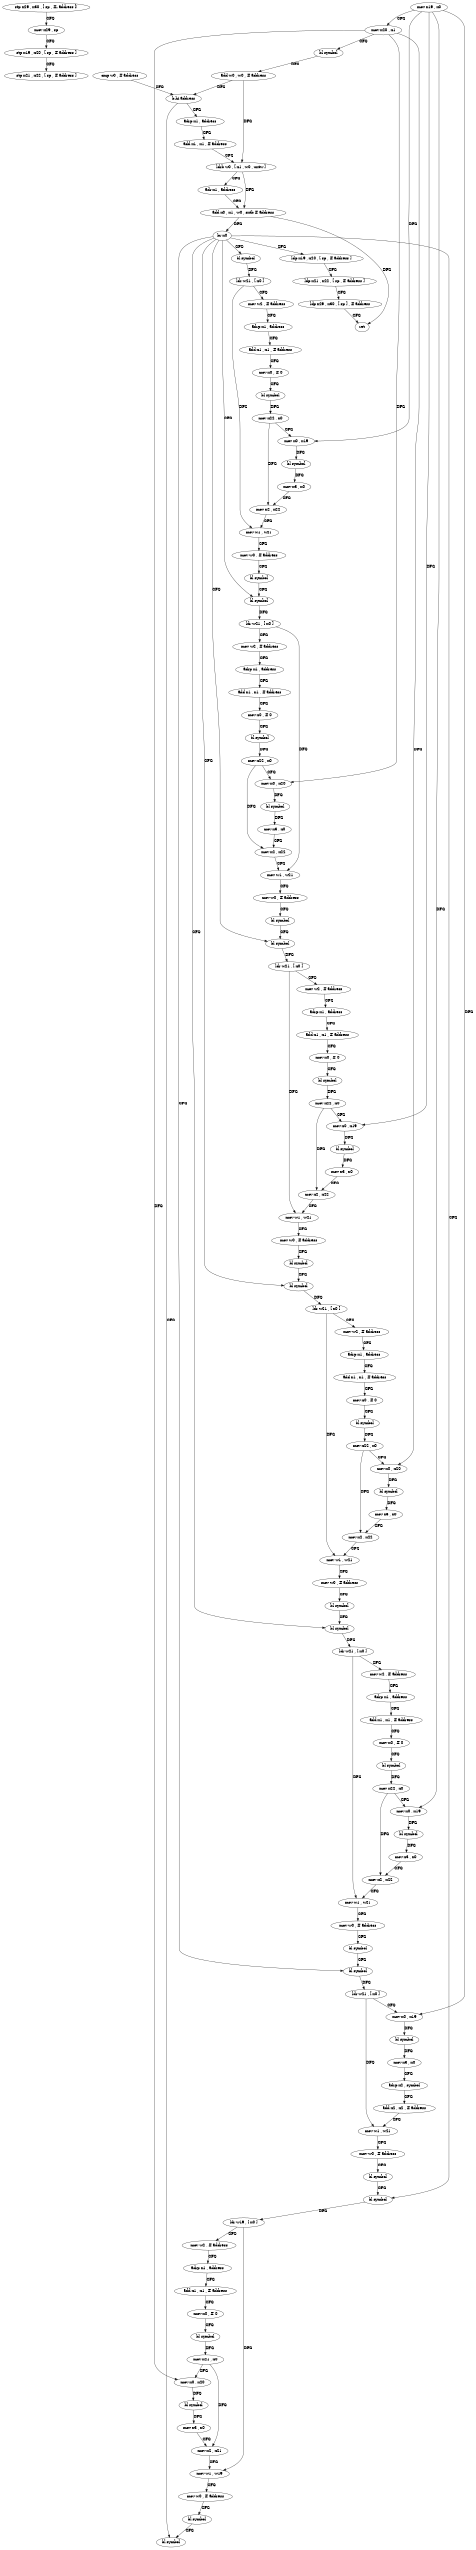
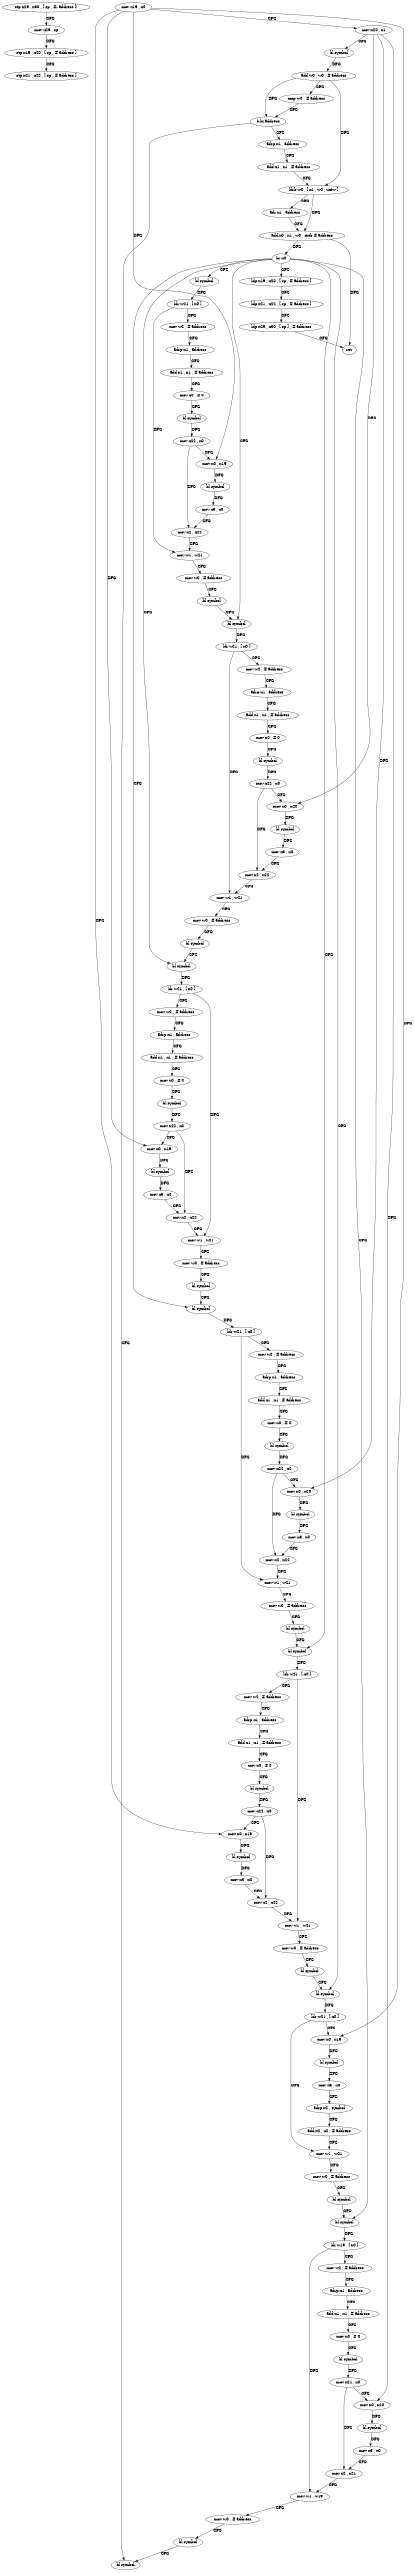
edge "add w0 , w0 , # address" -> "cmp w0 , # address": added, label "CFG"
